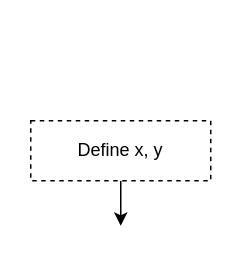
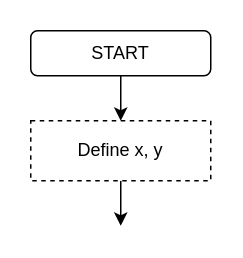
node "START": added
edge "START" -> "Define x, y": added
